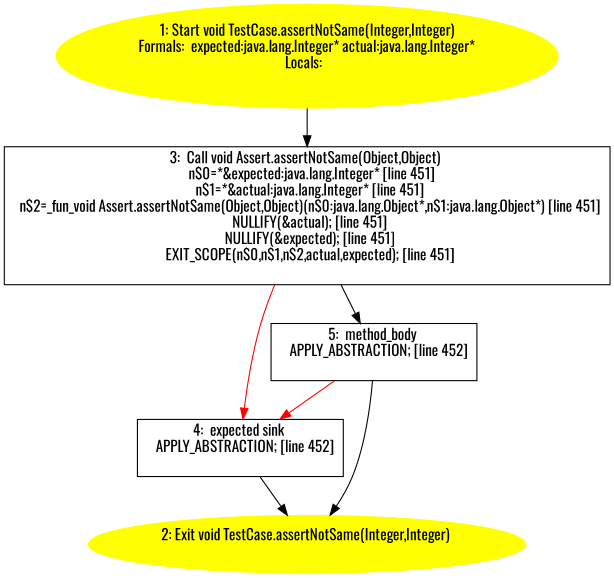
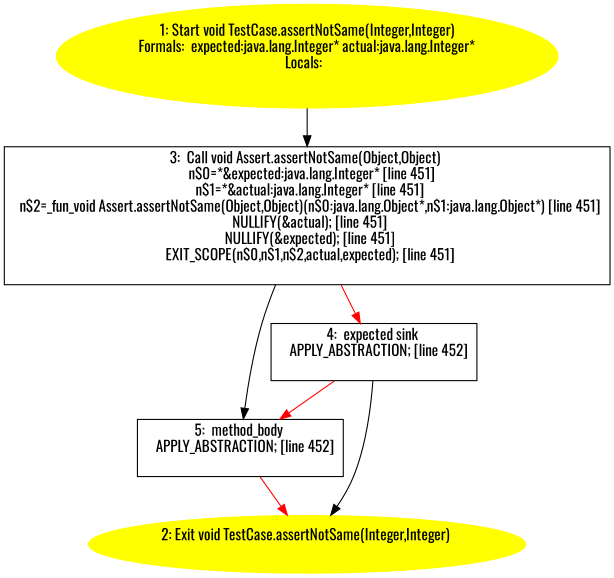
edge "5:  method_body APPLY_ABSTRACTION; [line 452]" -> "4:  expected sink APPLY_ABSTRACTION; [line 452]": reversed
edge "5:  method_body APPLY_ABSTRACTION; [line 452]" -> "2: Exit void TestCase.assertNotSame(Integer,Integer)": color black -> red
